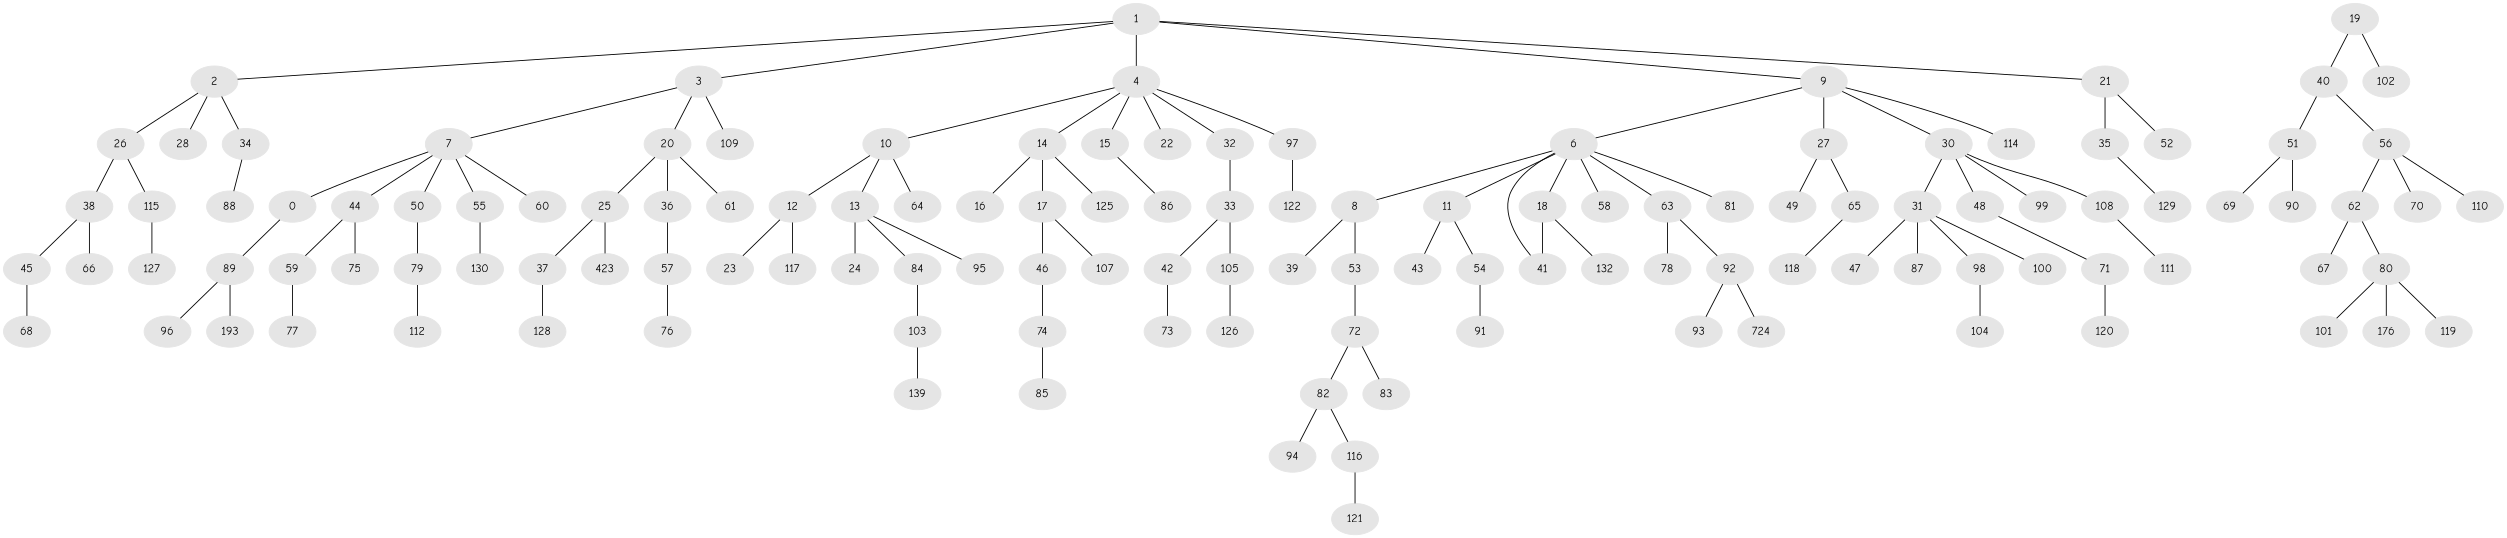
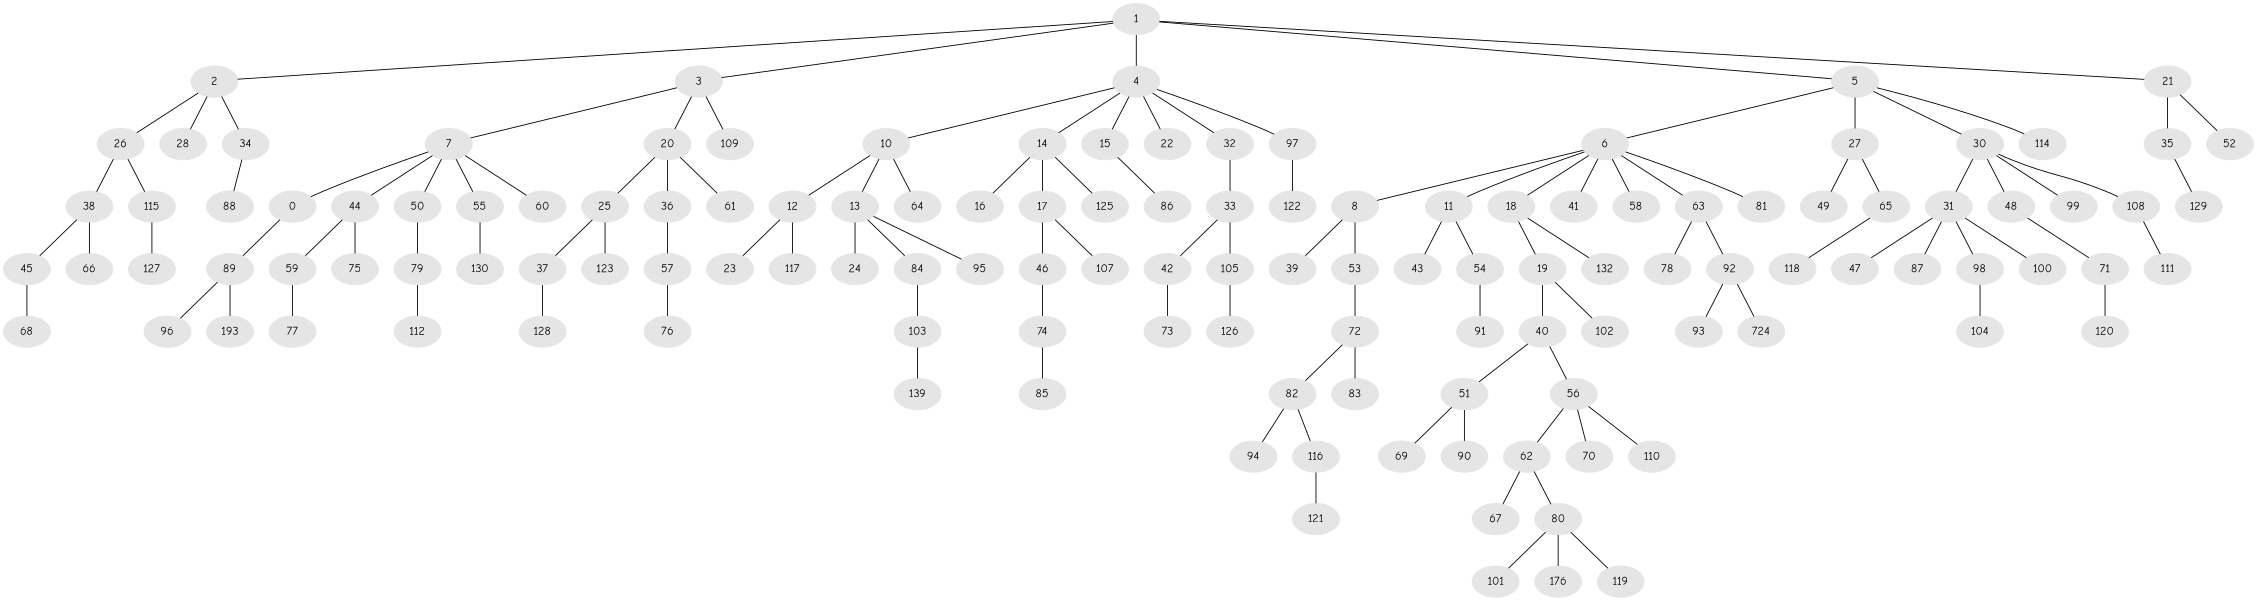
node "9": label "9" -> "5"
edge "18" -- "41": now "18" -- "19"
node "423": label "423" -> "123"
